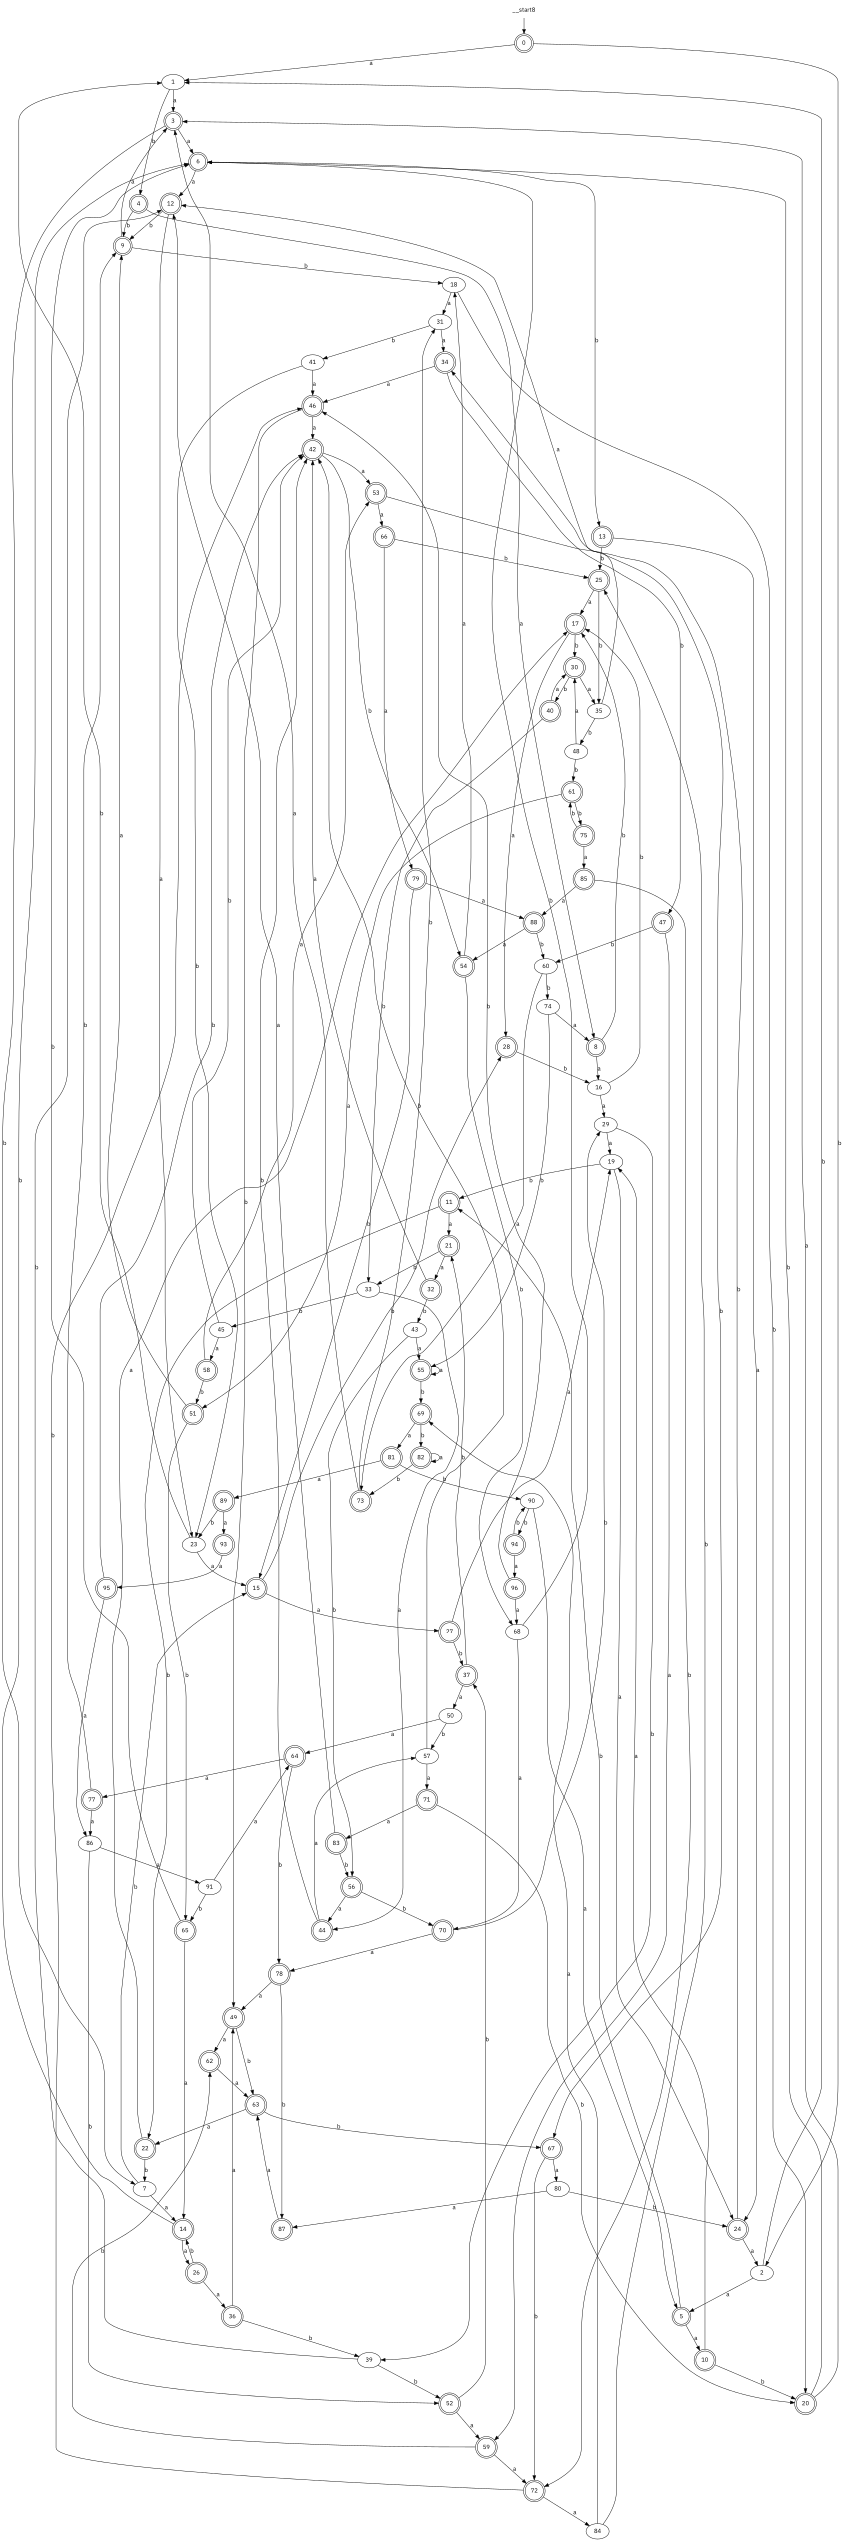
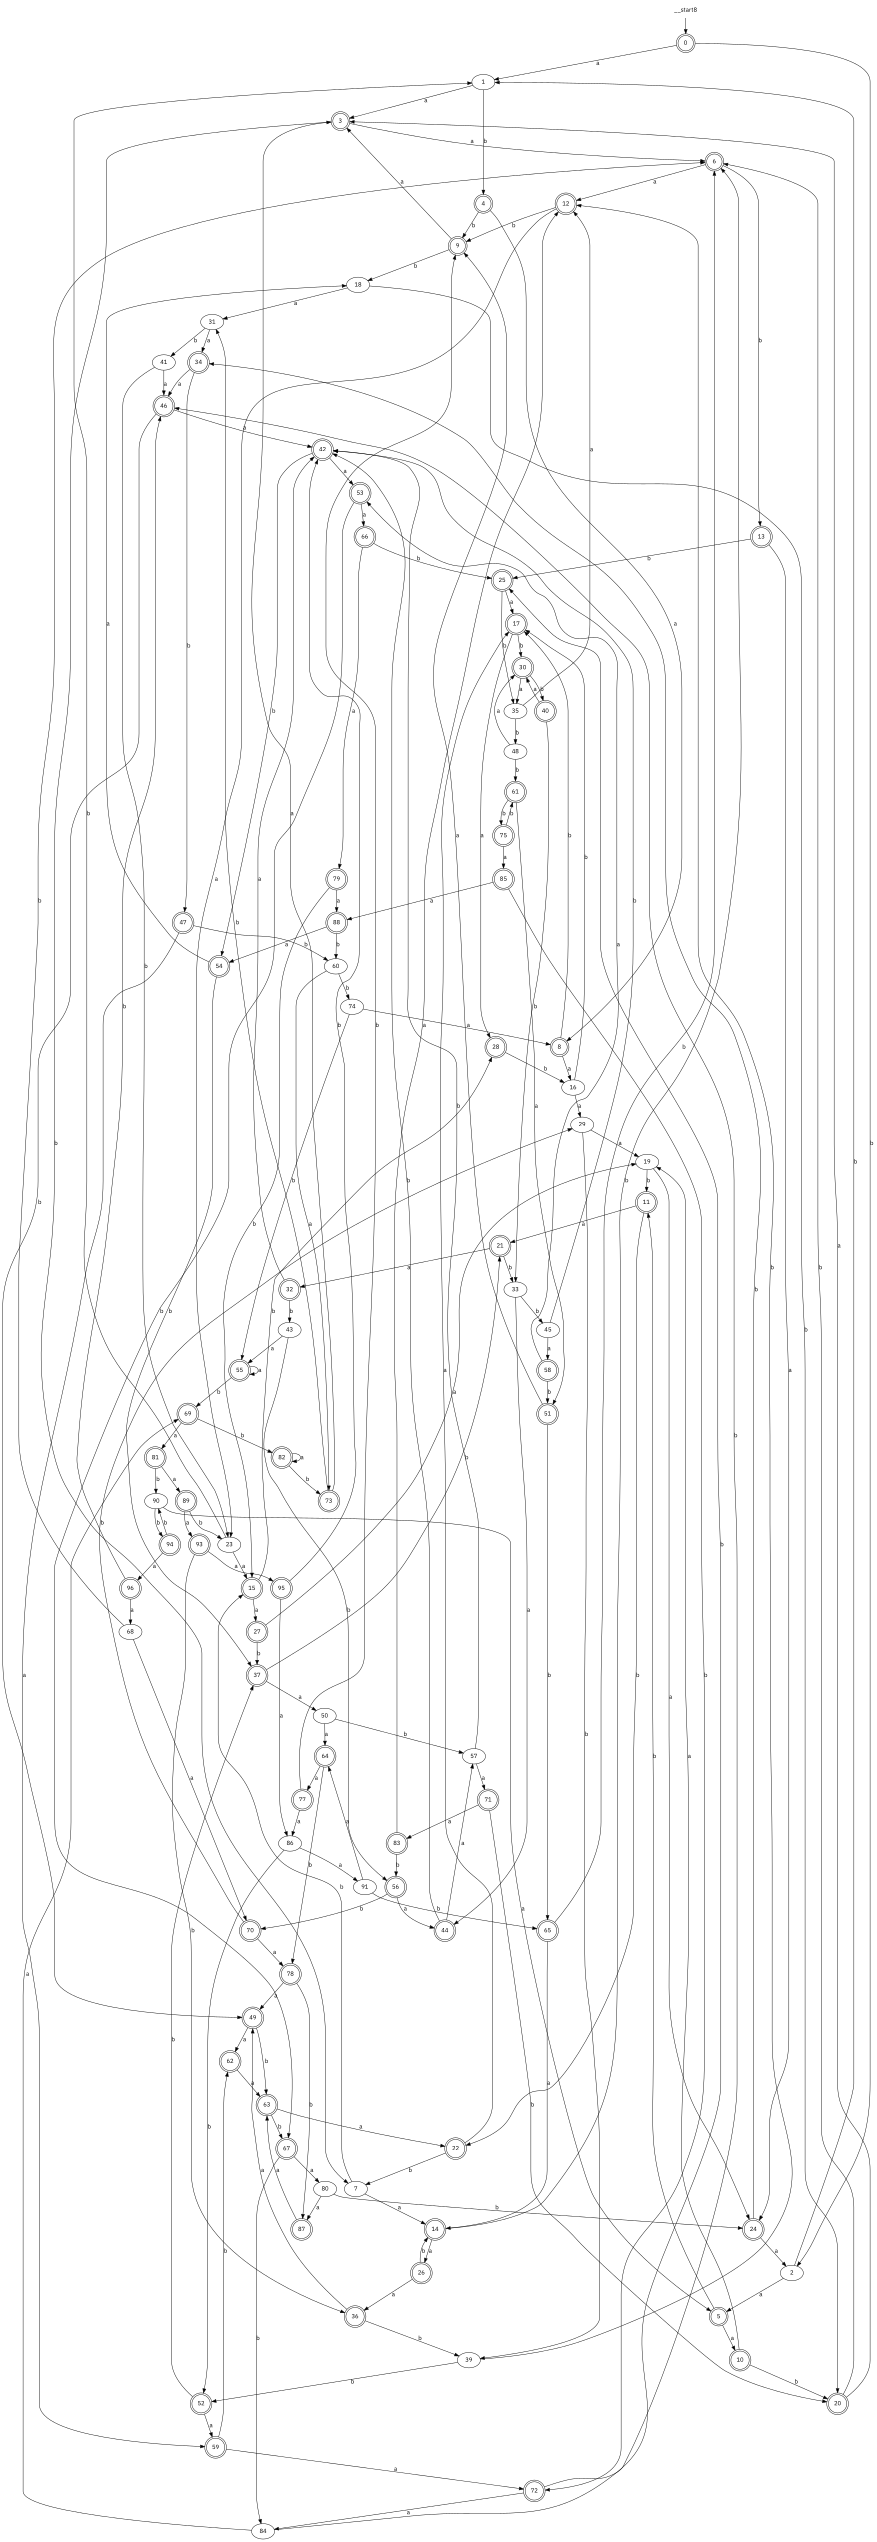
edge "54" -> "68": now "54" -> "37"
edge "93" -> "36": added, label "b"
edge "67" -> "72": now "67" -> "84"
